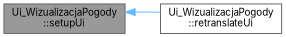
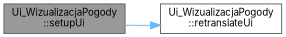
edge "Ui_WizualizacjaPogody ::retranslateUi" -> "Ui_WizualizacjaPogody ::setupUi": reversed
